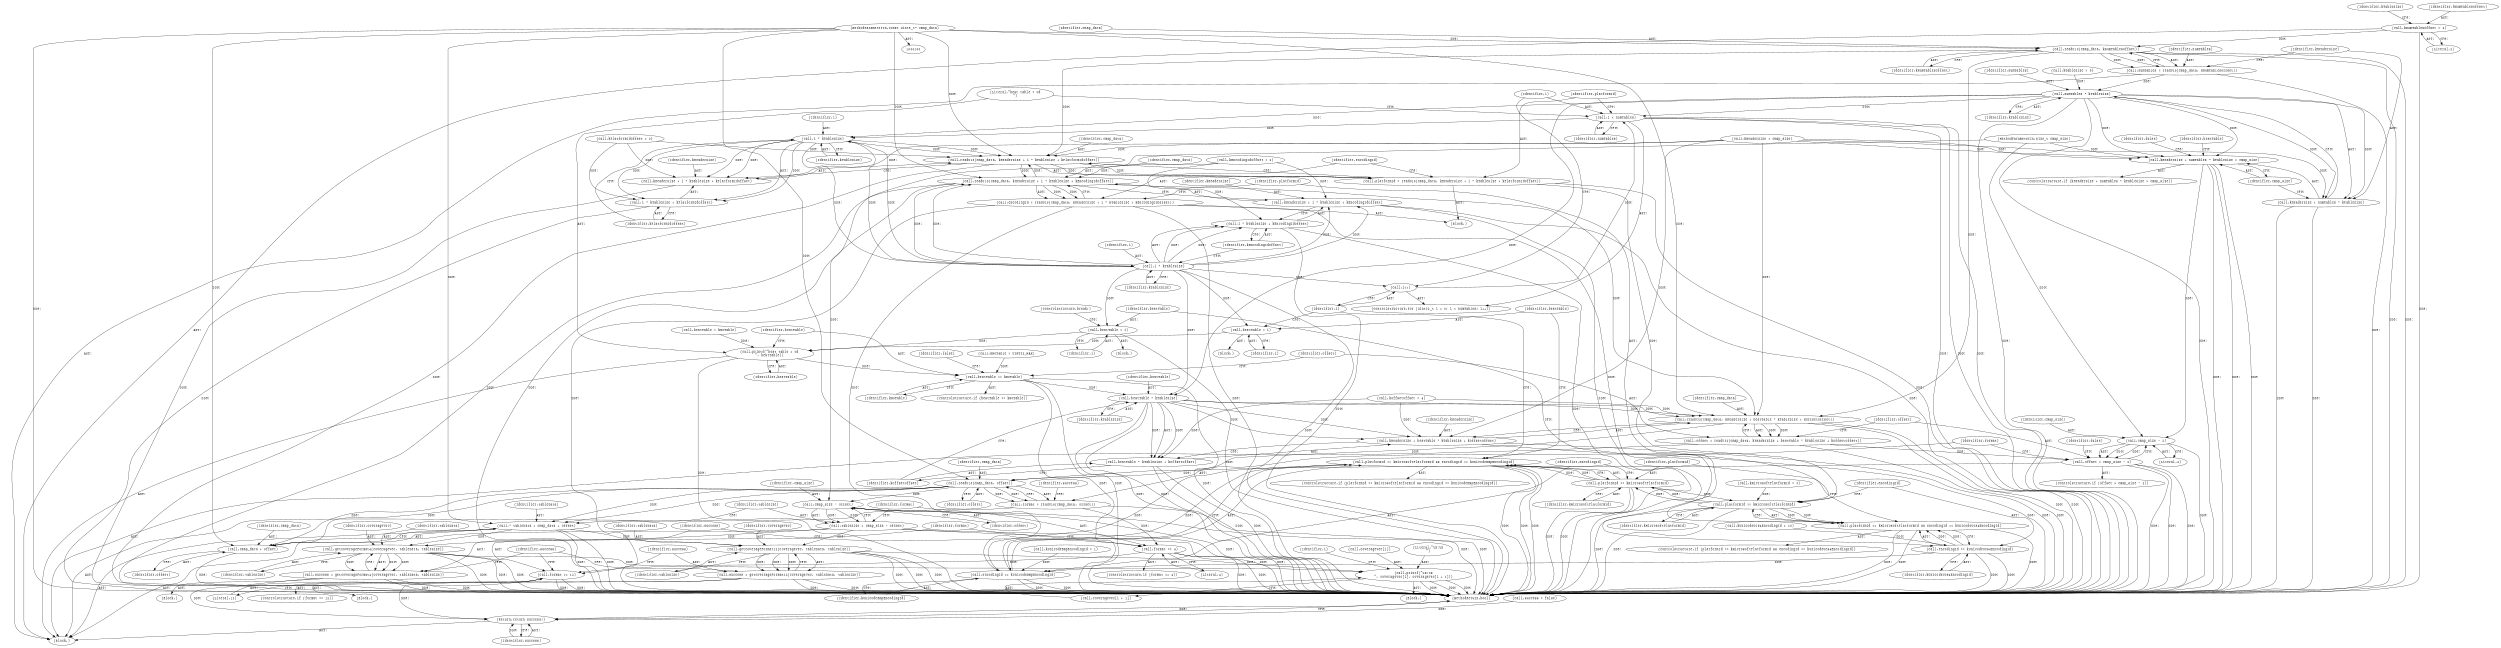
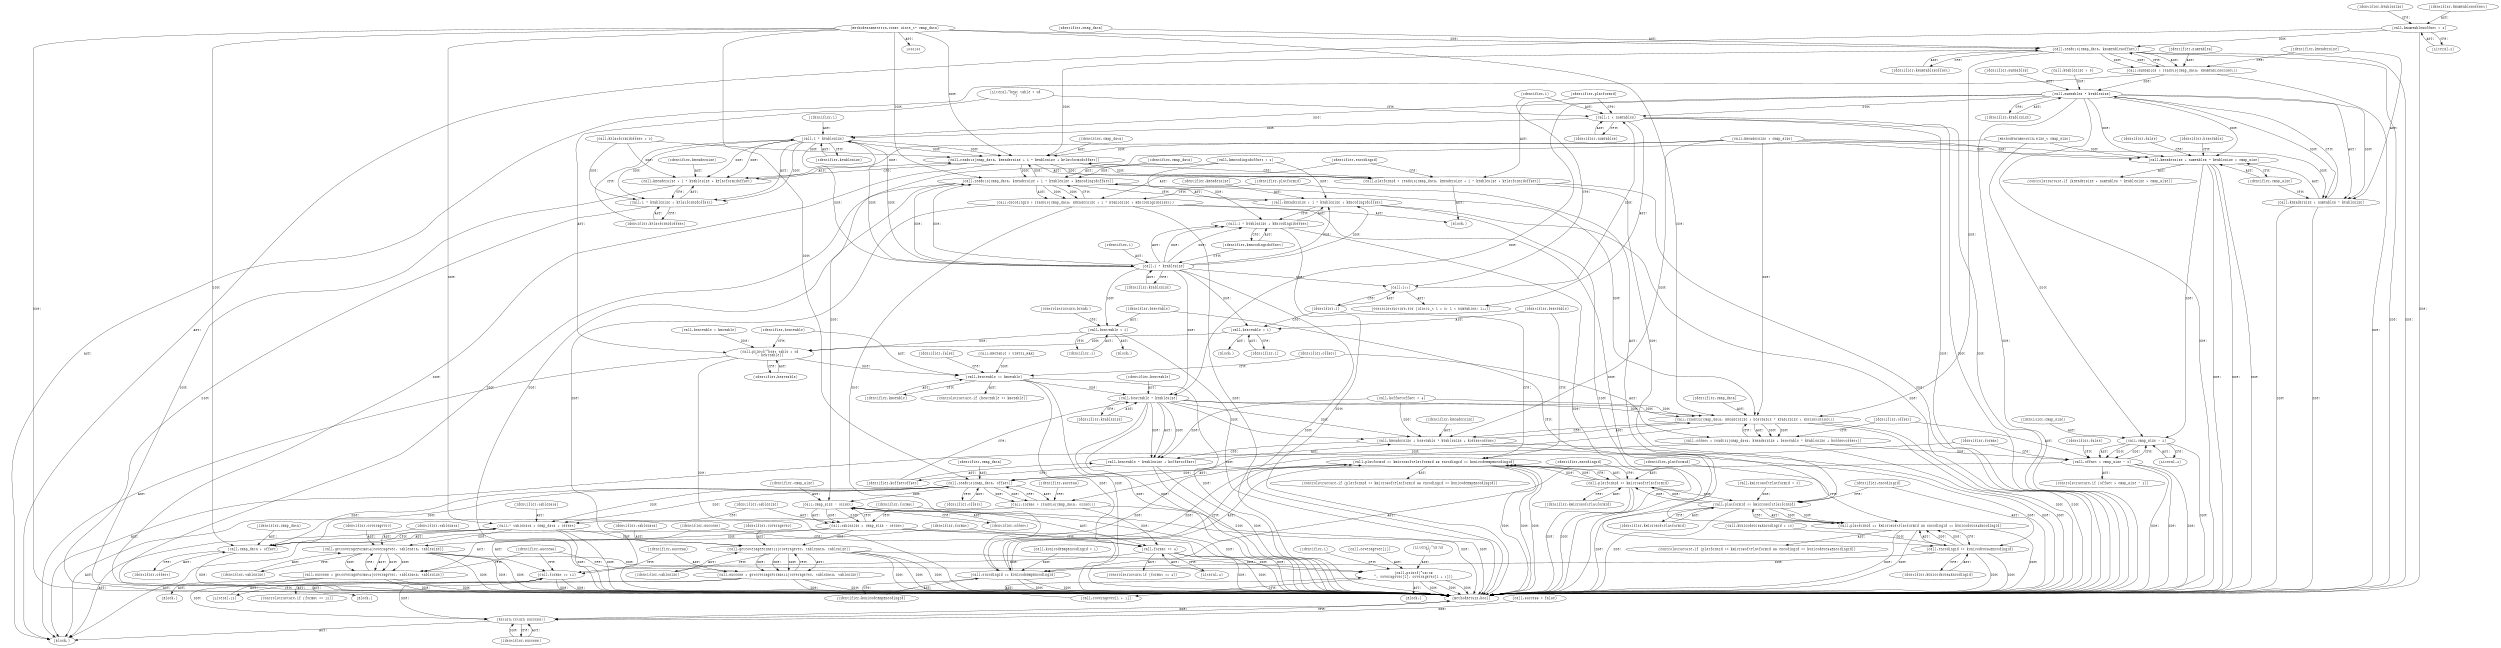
edge "(Call,kHeaderSize + i * kTableSize + kPlatformIdOffset)" -> "(Call,i * kTableSize + kPlatformIdOffset)": added, label "CFG:"
